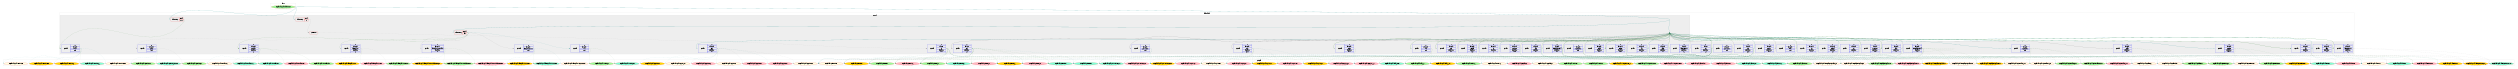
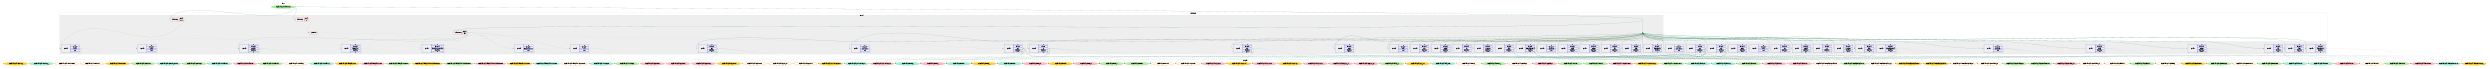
node "portage://dev-haskell/either-4.4.1.1": label "portage://dev-haskell/either-4.4.1.1" -> "portage://dev-haskell/lang-4.4.1.1"
node "portage://dev-haskell/optparse-applicative-0.8.1-r1": removed
node "portage://dev-haskell/vector-0.11.0.0": fillcolor gold -> palegreen
